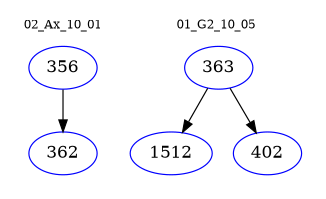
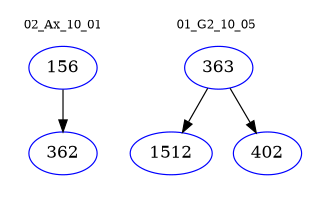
node "356": label "356" -> "156"
